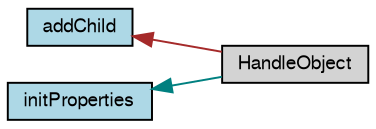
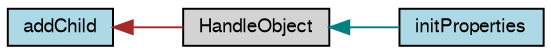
edge "HandleObject" -> "initProperties": reversed
